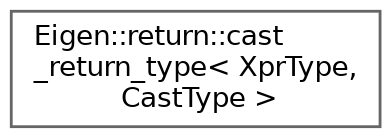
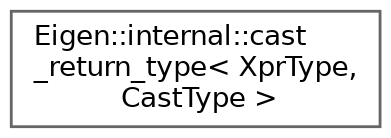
node "Eigen::return::cast _return_type< XprType, CastType >": label "Eigen::return::cast _return_type< XprType, CastType >" -> "Eigen::internal::cast _return_type< XprType, CastType >"
